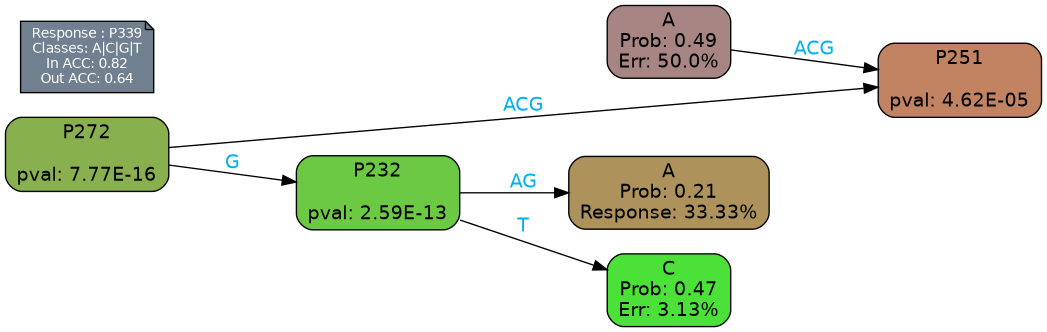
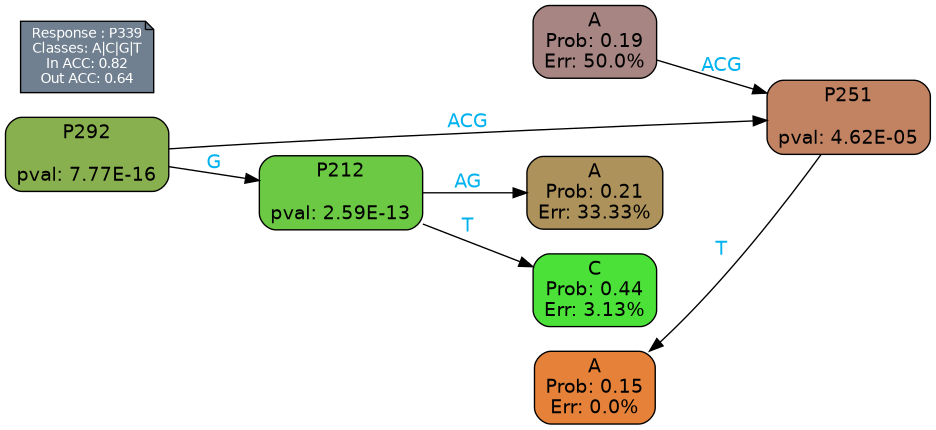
node "A Prob: 0.49 Err: 50.0%": label "A Prob: 0.49 Err: 50.0%" -> "A Prob: 0.19 Err: 50.0%"
node "P272 pval: 7.77E-16": label "P272 pval: 7.77E-16" -> "P292 pval: 7.77E-16"
node "P232 pval: 2.59E-13": label "P232 pval: 2.59E-13" -> "P212 pval: 2.59E-13"
node "A Prob: 0.21 Response: 33.33%": label "A Prob: 0.21 Response: 33.33%" -> "A Prob: 0.21 Err: 33.33%"
node "C Prob: 0.47 Err: 3.13%": label "C Prob: 0.47 Err: 3.13%" -> "C Prob: 0.44 Err: 3.13%"
node "A Prob: 0.15 Err: 0.0%": added
